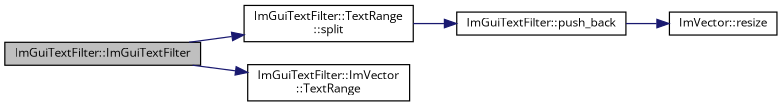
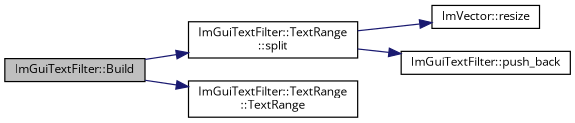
edge "ImGuiTextFilter::push_back" -> "ImVector::resize": now "ImGuiTextFilter::TextRange ::split" -> "ImVector::resize"
node "ImGuiTextFilter::ImGuiTextFilter": label "ImGuiTextFilter::ImGuiTextFilter" -> "ImGuiTextFilter::Build"
node "ImGuiTextFilter::ImVector ::TextRange": label "ImGuiTextFilter::ImVector ::TextRange" -> "ImGuiTextFilter::TextRange ::TextRange"
